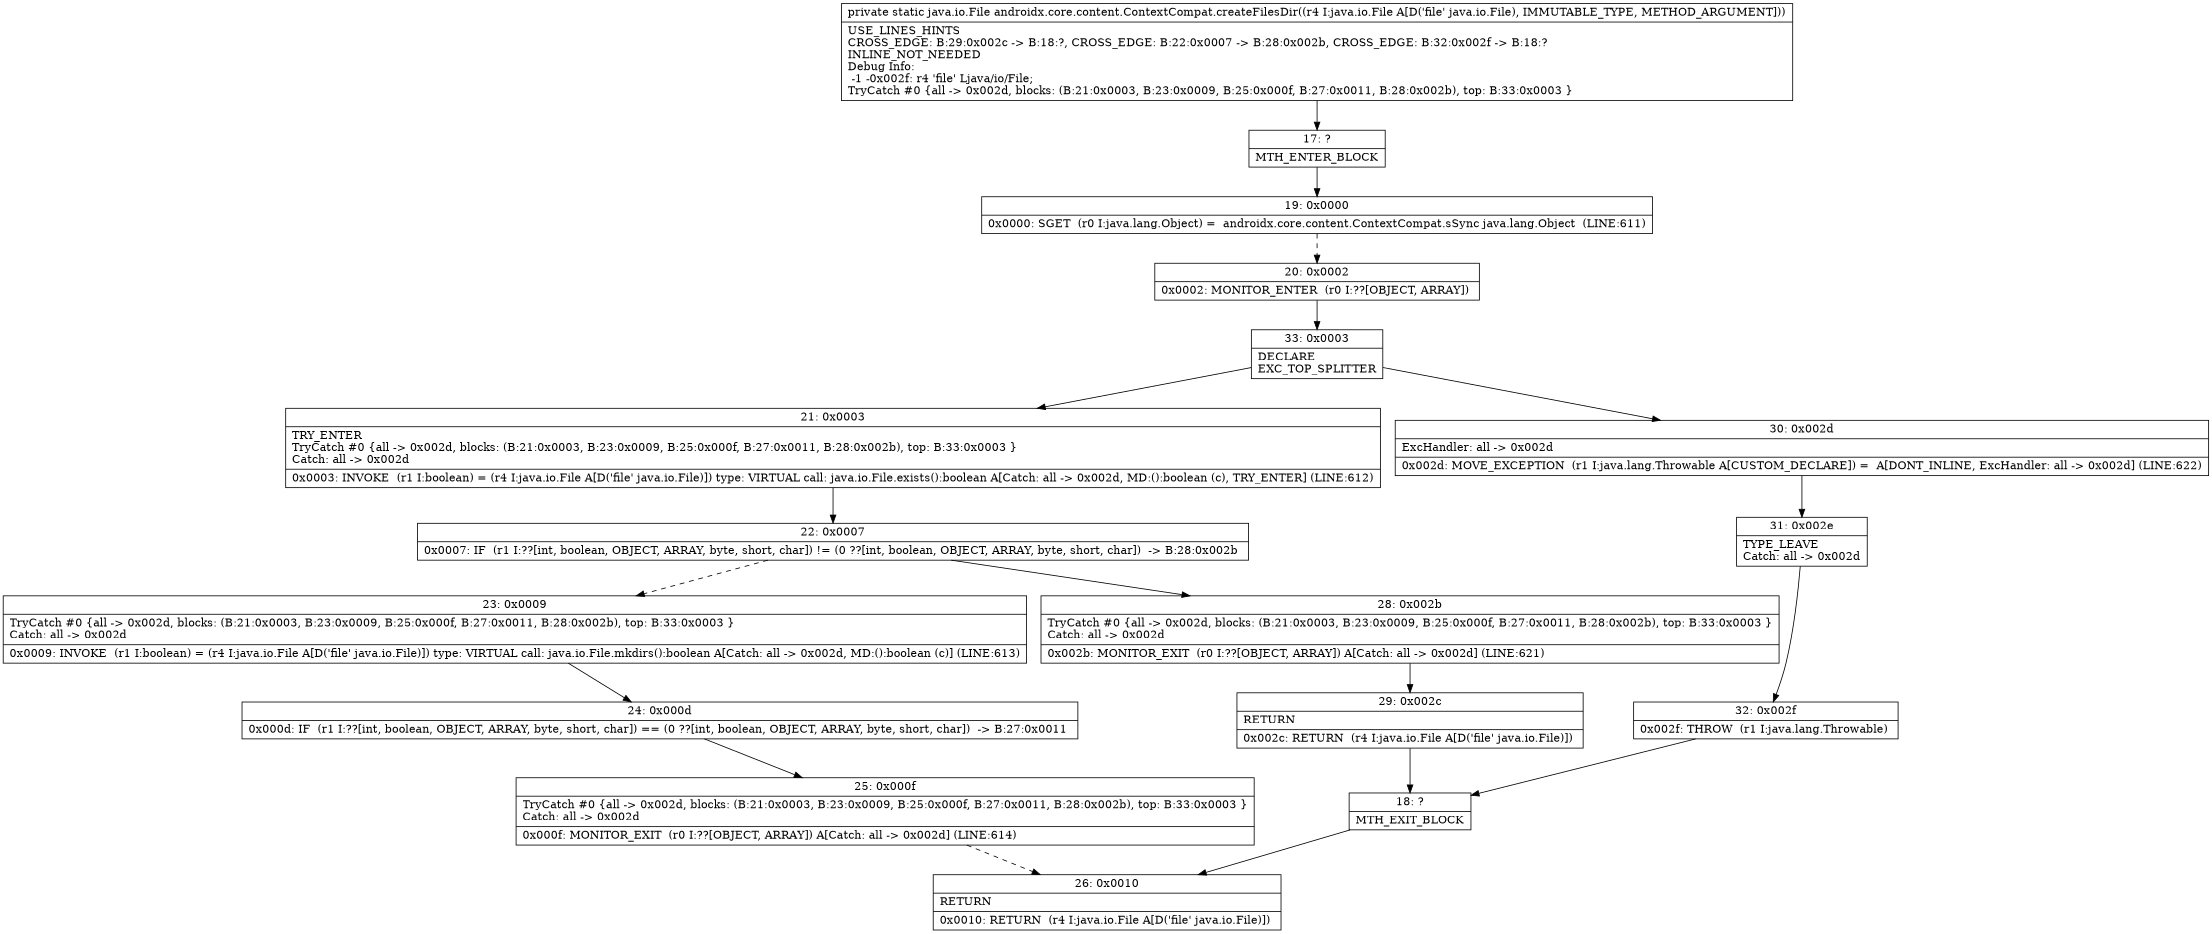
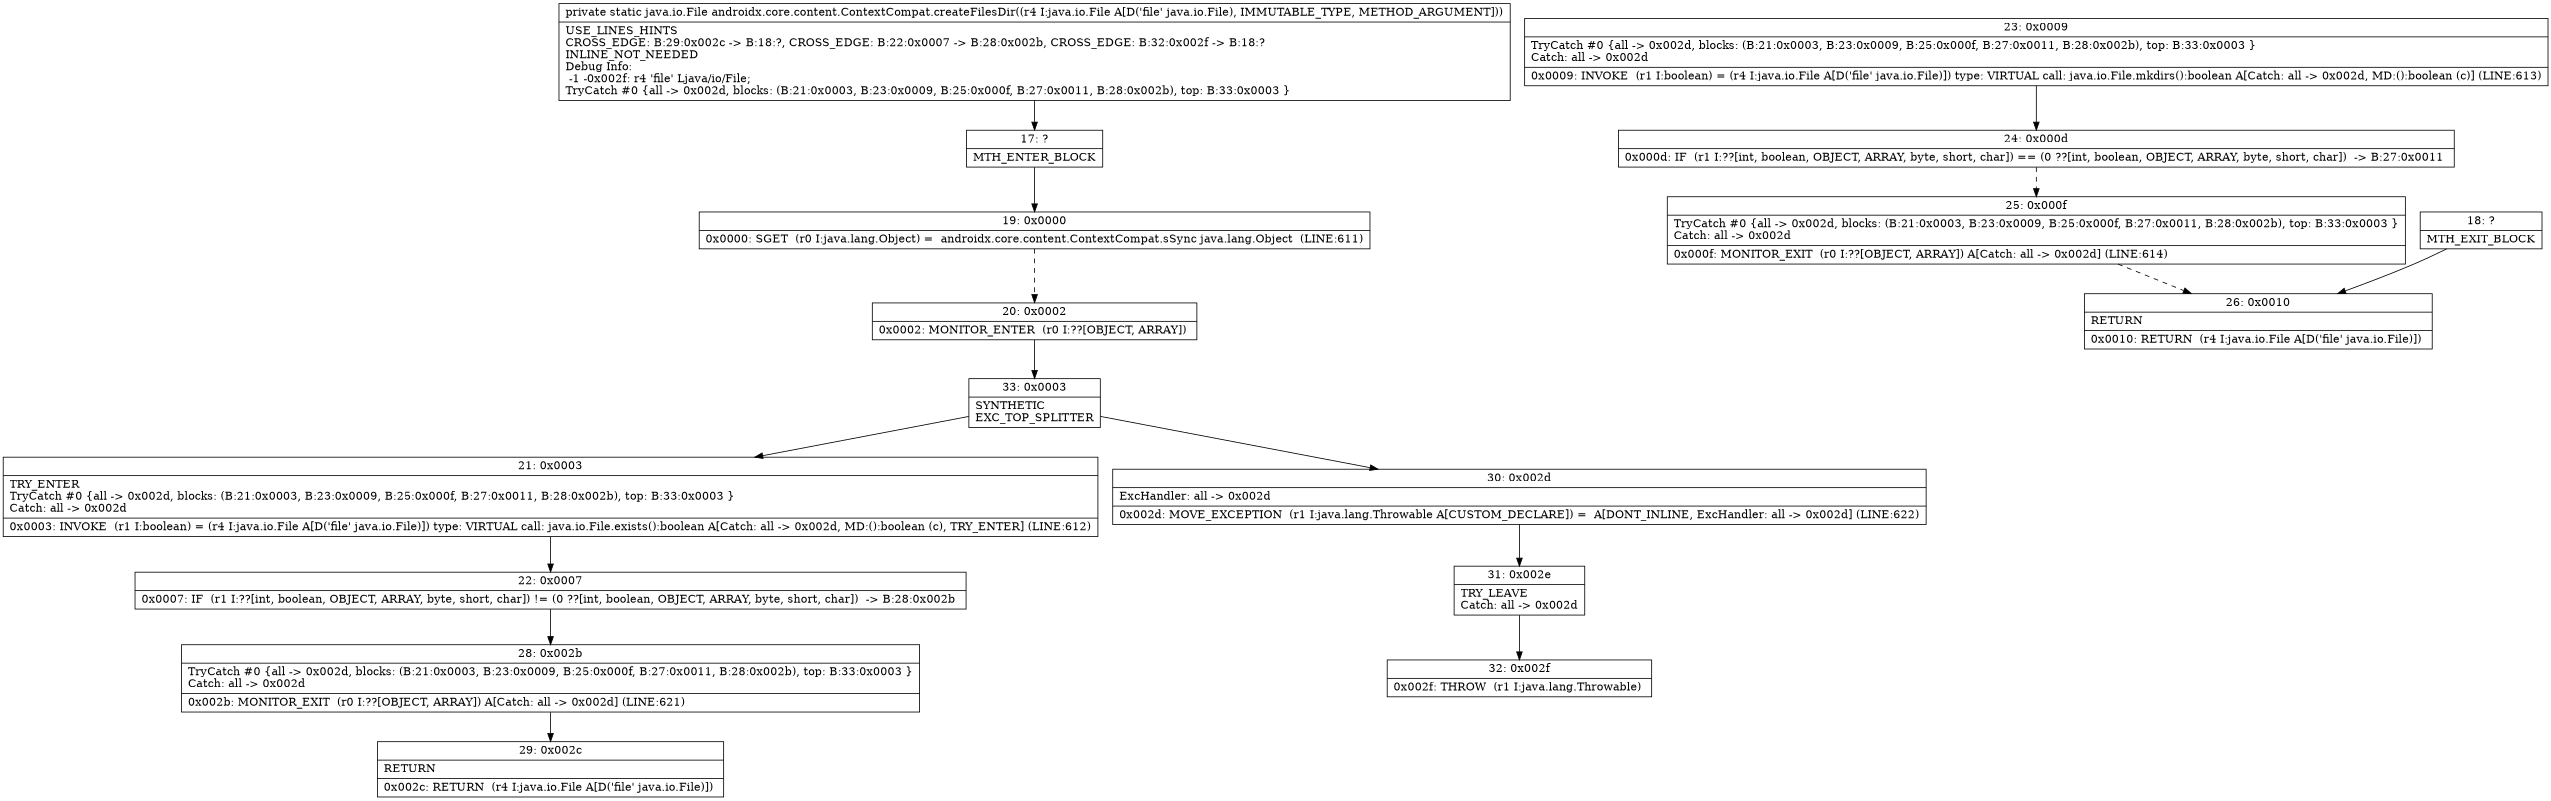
node "33: 0x0003": text "DECLARE" -> "SYNTHETIC"
node "31: 0x002e": text "TYPE_LEAVE" -> "TRY_LEAVE"
edge "22: 0x0007" -> "23: 0x0009": removed
edge "24: 0x000d" -> "25: 0x000f": style solid -> dashed
edge "29: 0x002c" -> "18: ?": removed
edge "32: 0x002f" -> "18: ?": removed
